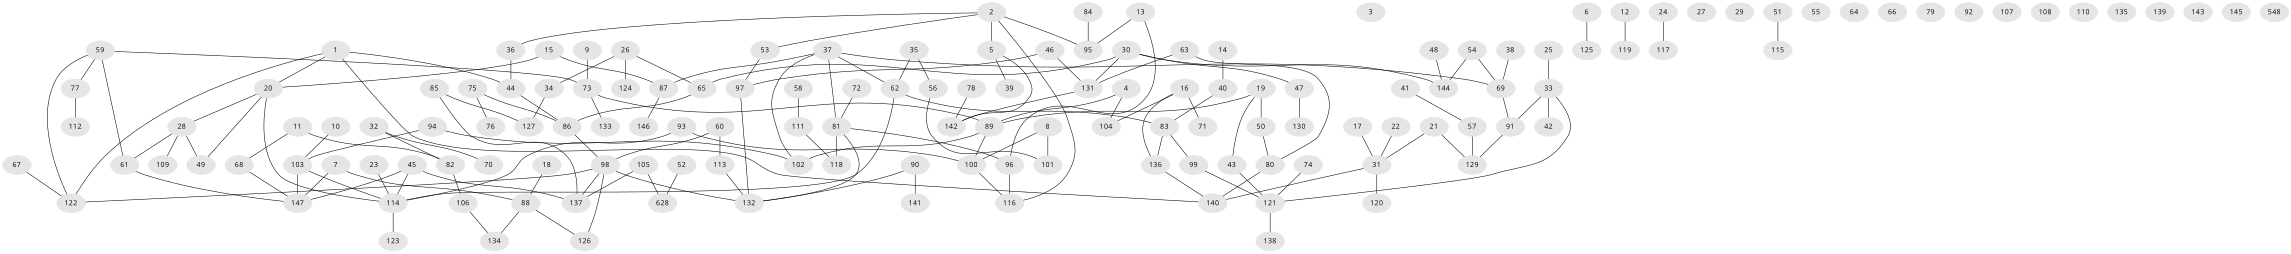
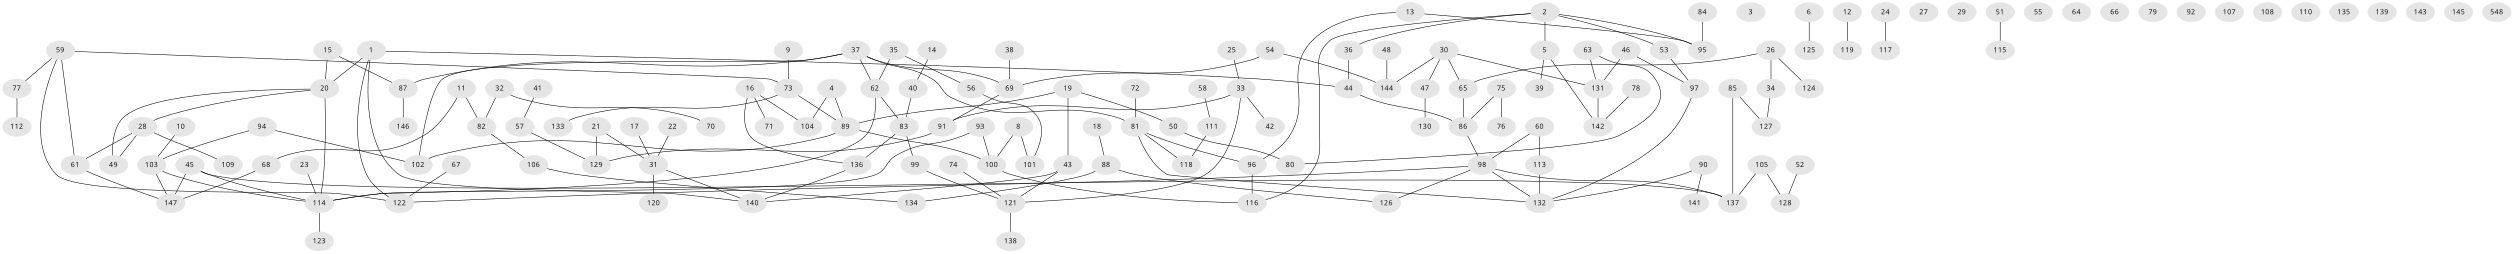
node "7": removed
edge "80" -- "140": now "43" -- "140"
node "628": label "628" -> "128"
